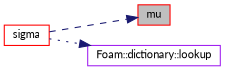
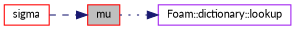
edge "sigma" -> "Foam::dictionary::lookup": now "mu" -> "Foam::dictionary::lookup"
